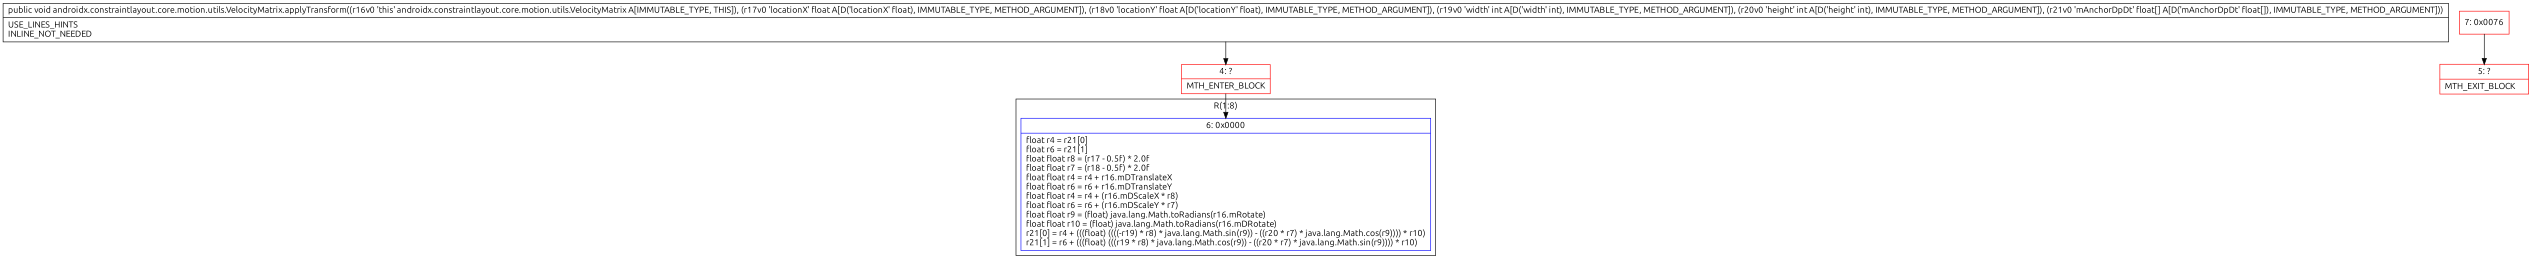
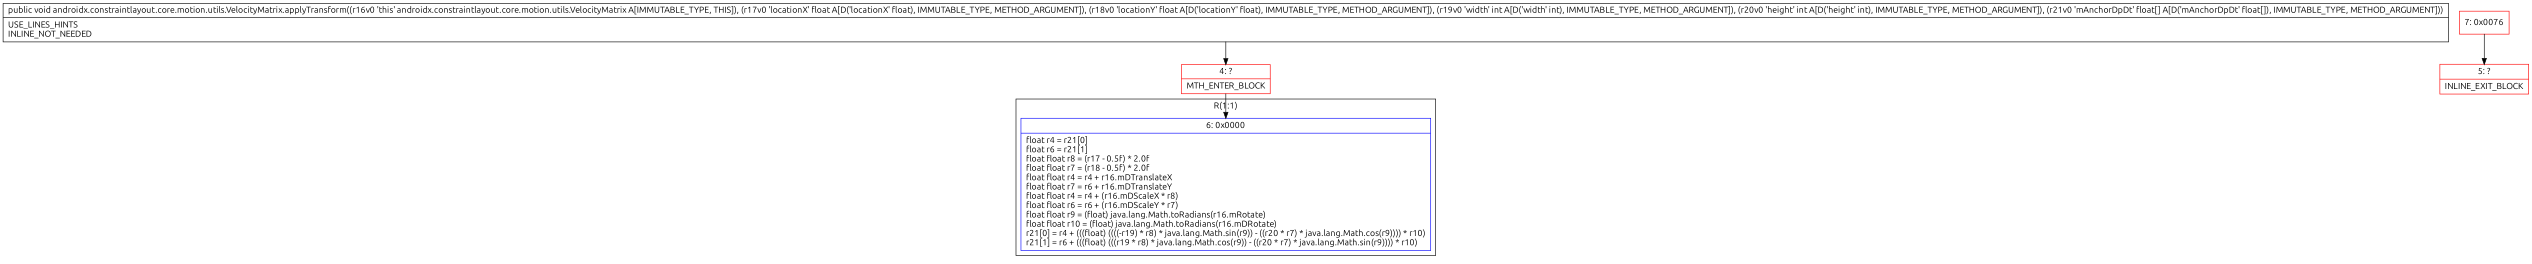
node "5: ?": text "MTH_EXIT_BLOCK" -> "INLINE_EXIT_BLOCK"
cluster "R(1:8)": label "R(1:8)" -> "R(1:1)"
node "6: 0x0000": text "float float r6 = r6 + r16.mDTranslateY" -> "float float r7 = r6 + r16.mDTranslateY"
